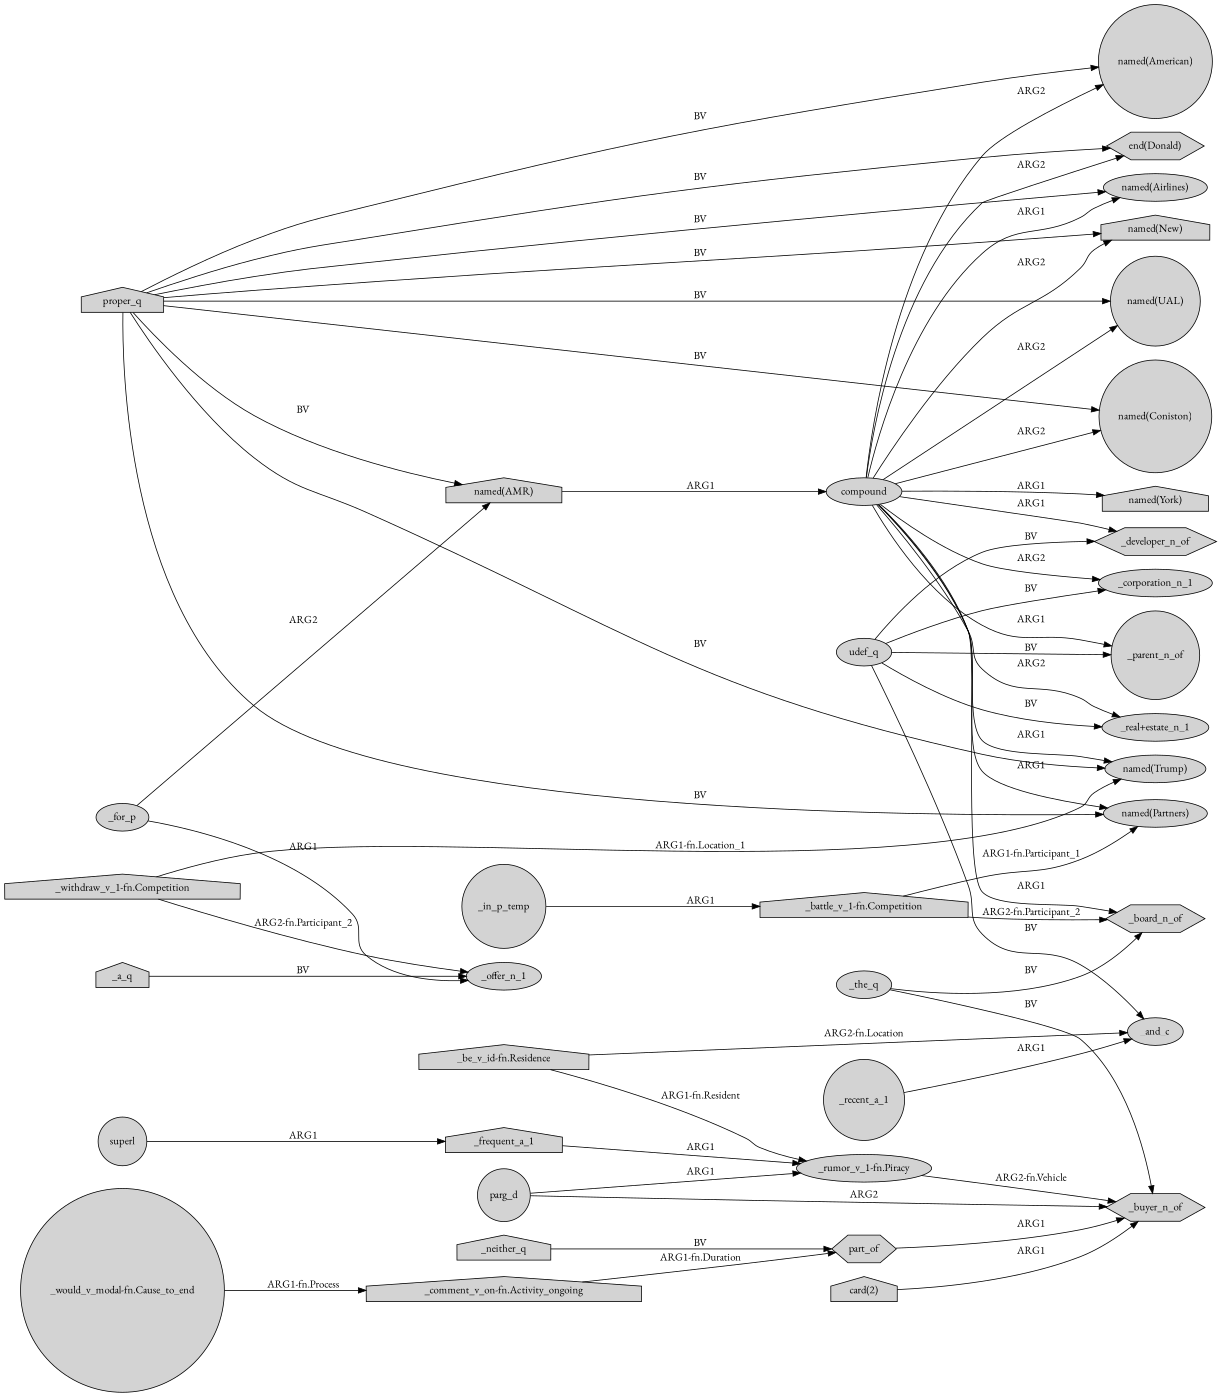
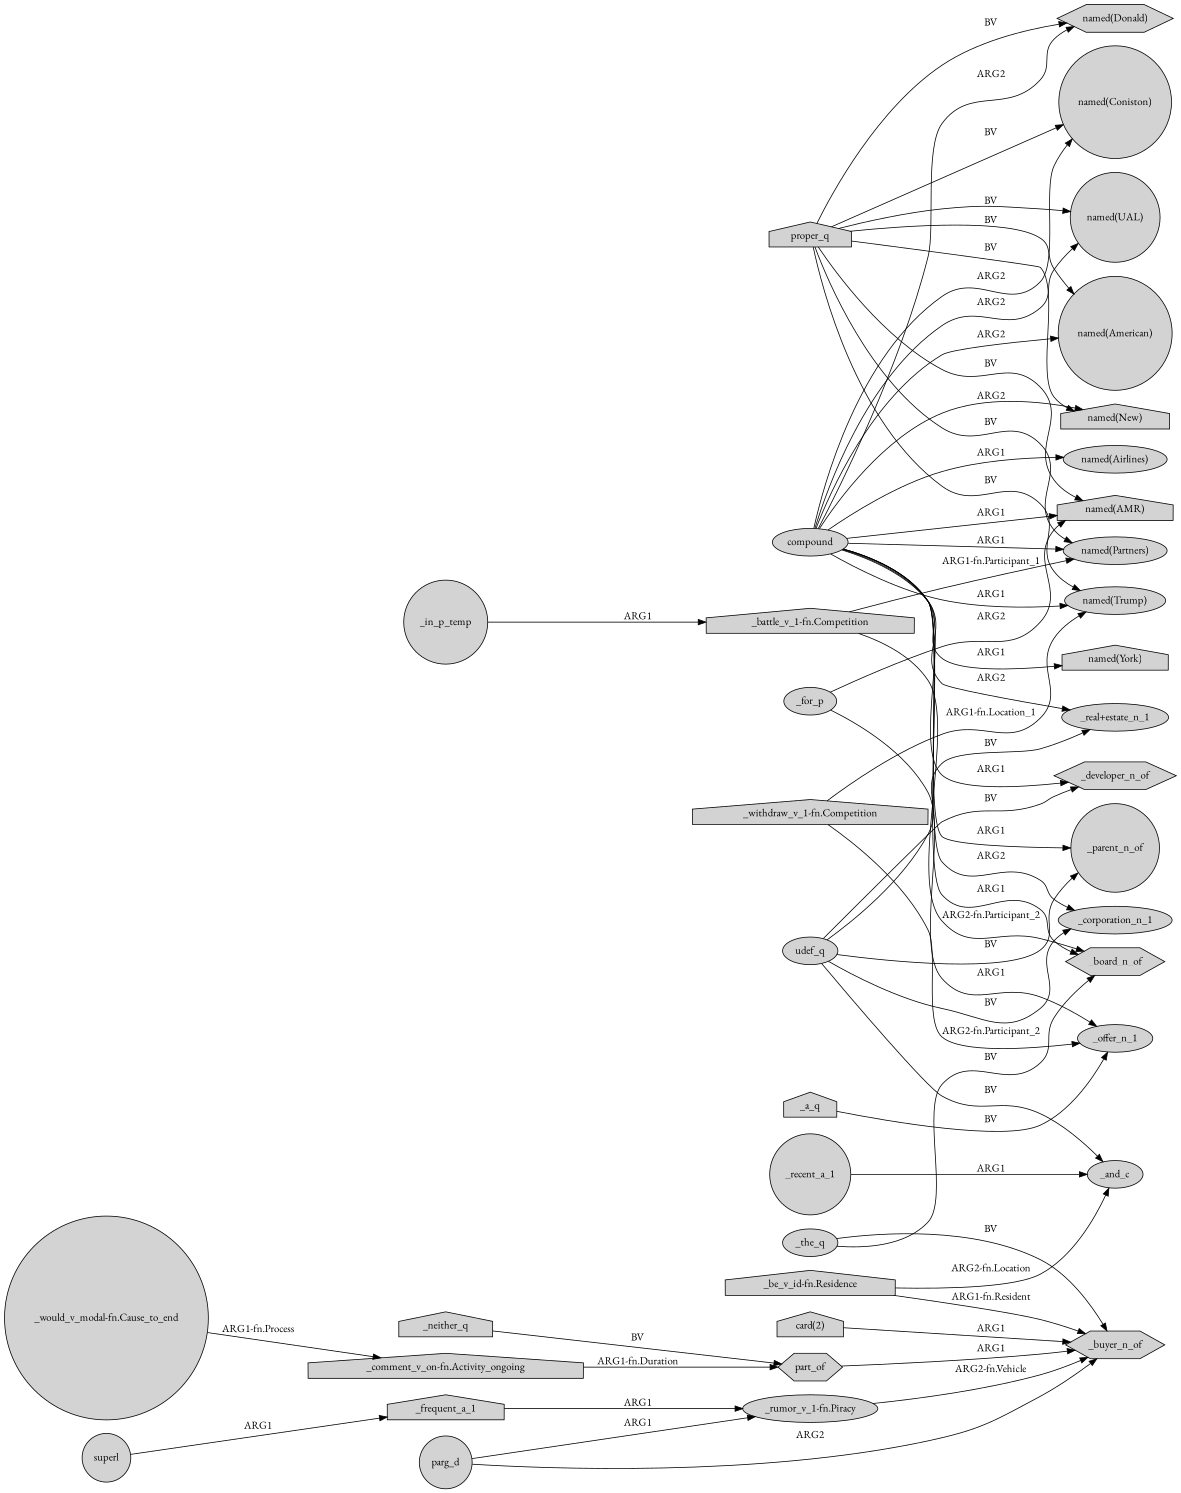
node "end(Donald)": label "end(Donald)" -> "named(Donald)"
edge "proper_q" -> "named(Airlines)": removed, label "BV"
edge "named(AMR)" -> "compound": reversed
edge "_be_v_id-fn.Residence" -> "_rumor_v_1-fn.Piracy": now "_be_v_id-fn.Residence" -> "_buyer_n_of"
